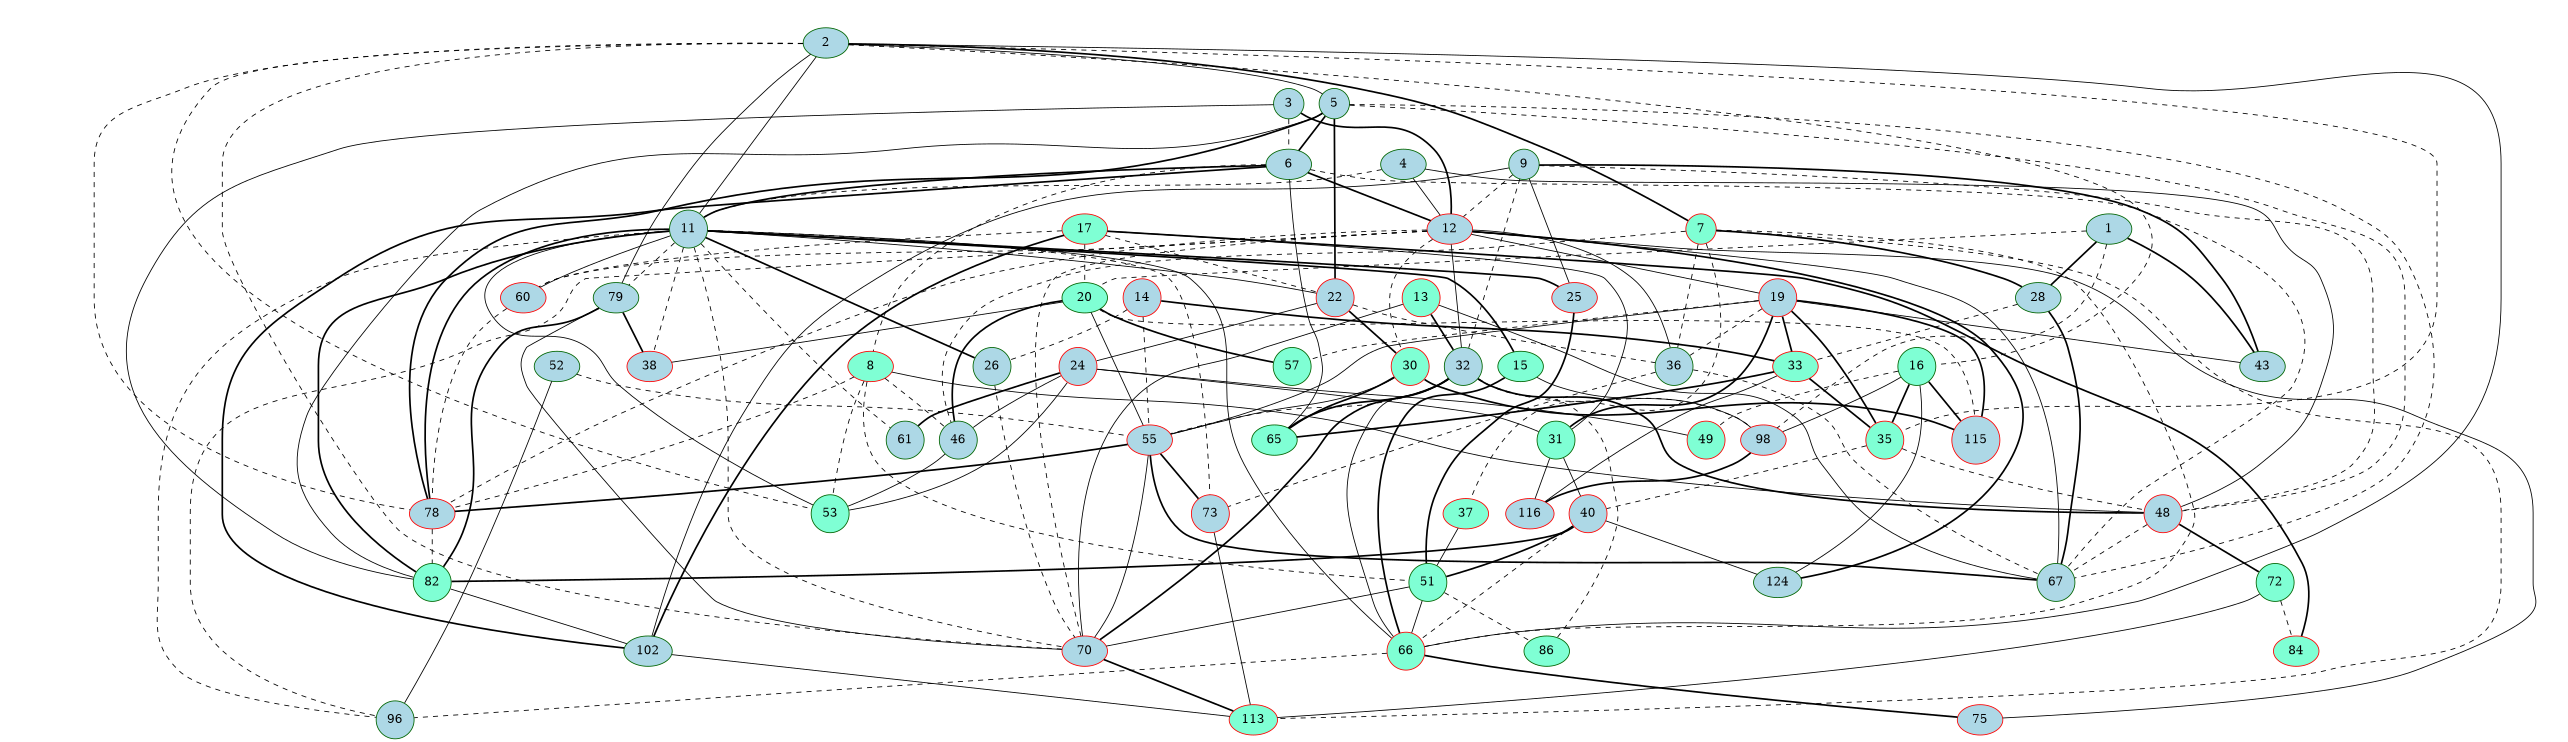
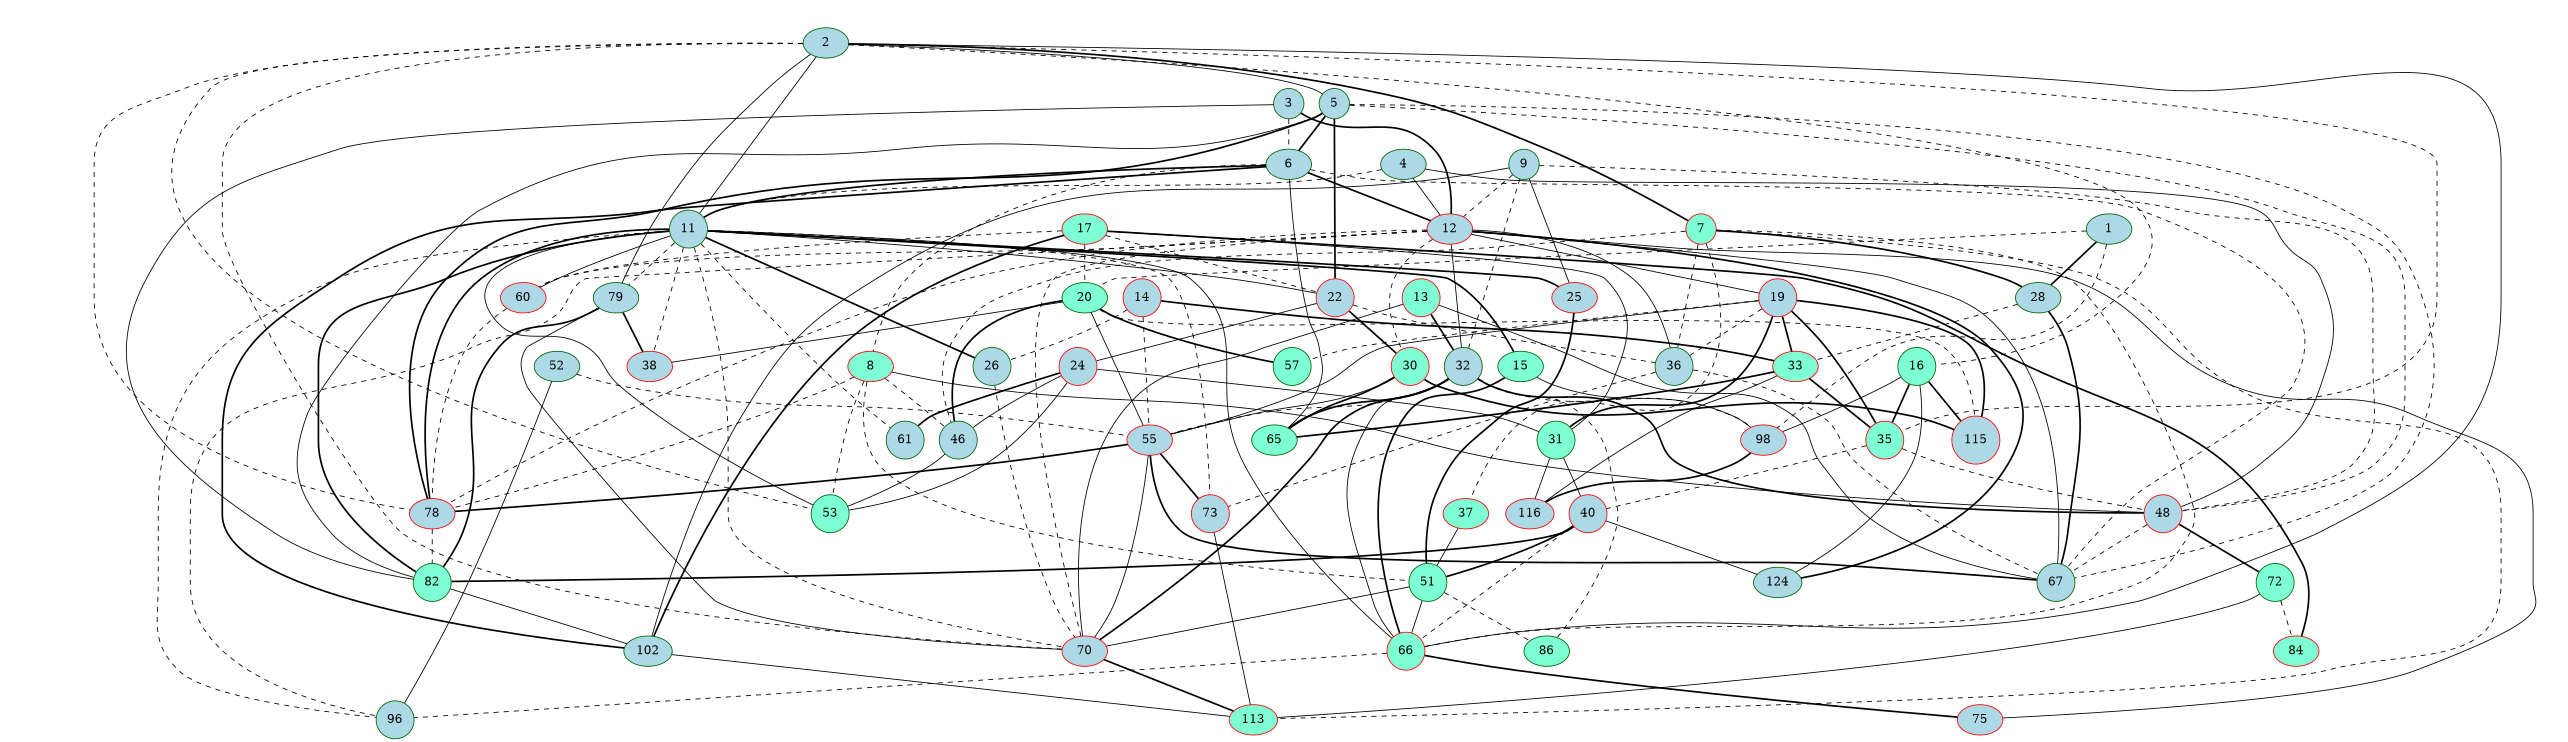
node "43": removed
node "49": removed
